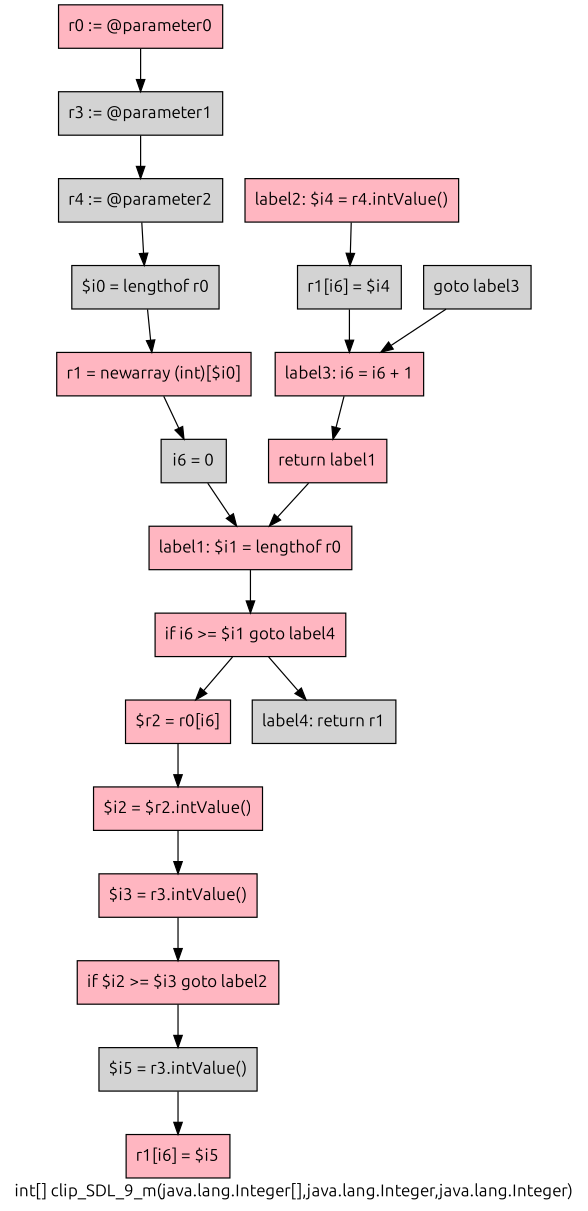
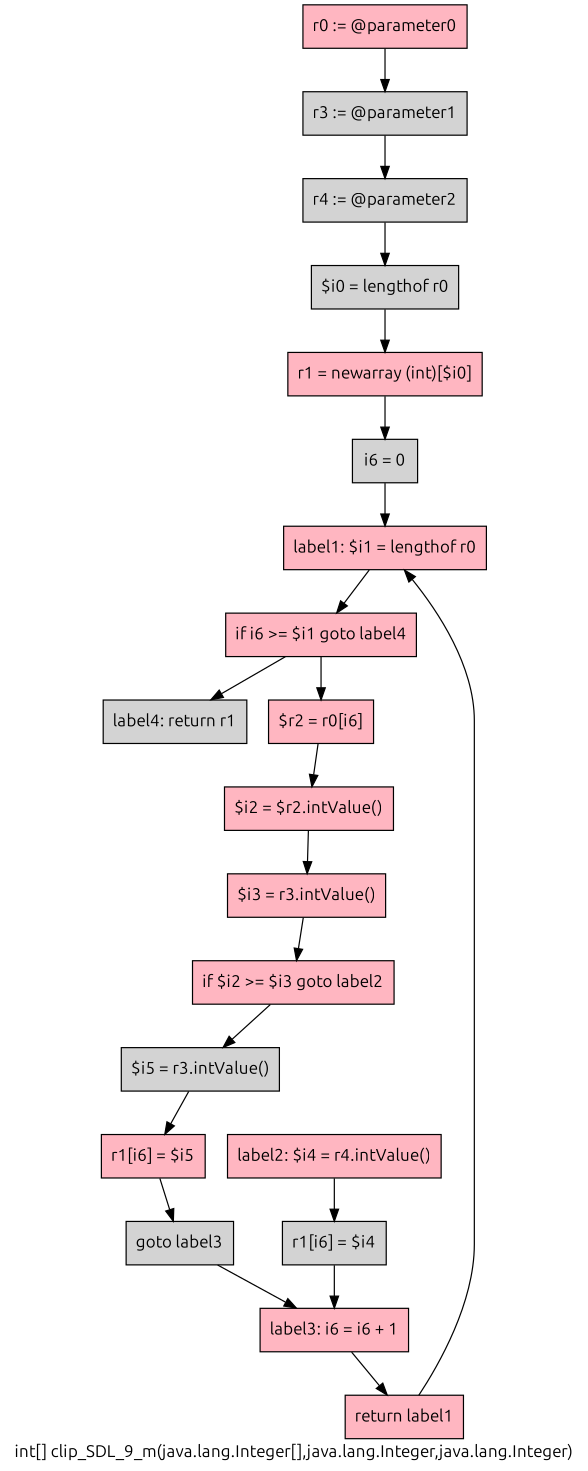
edge "r1[i6] = $i5" -> "goto label3": added
